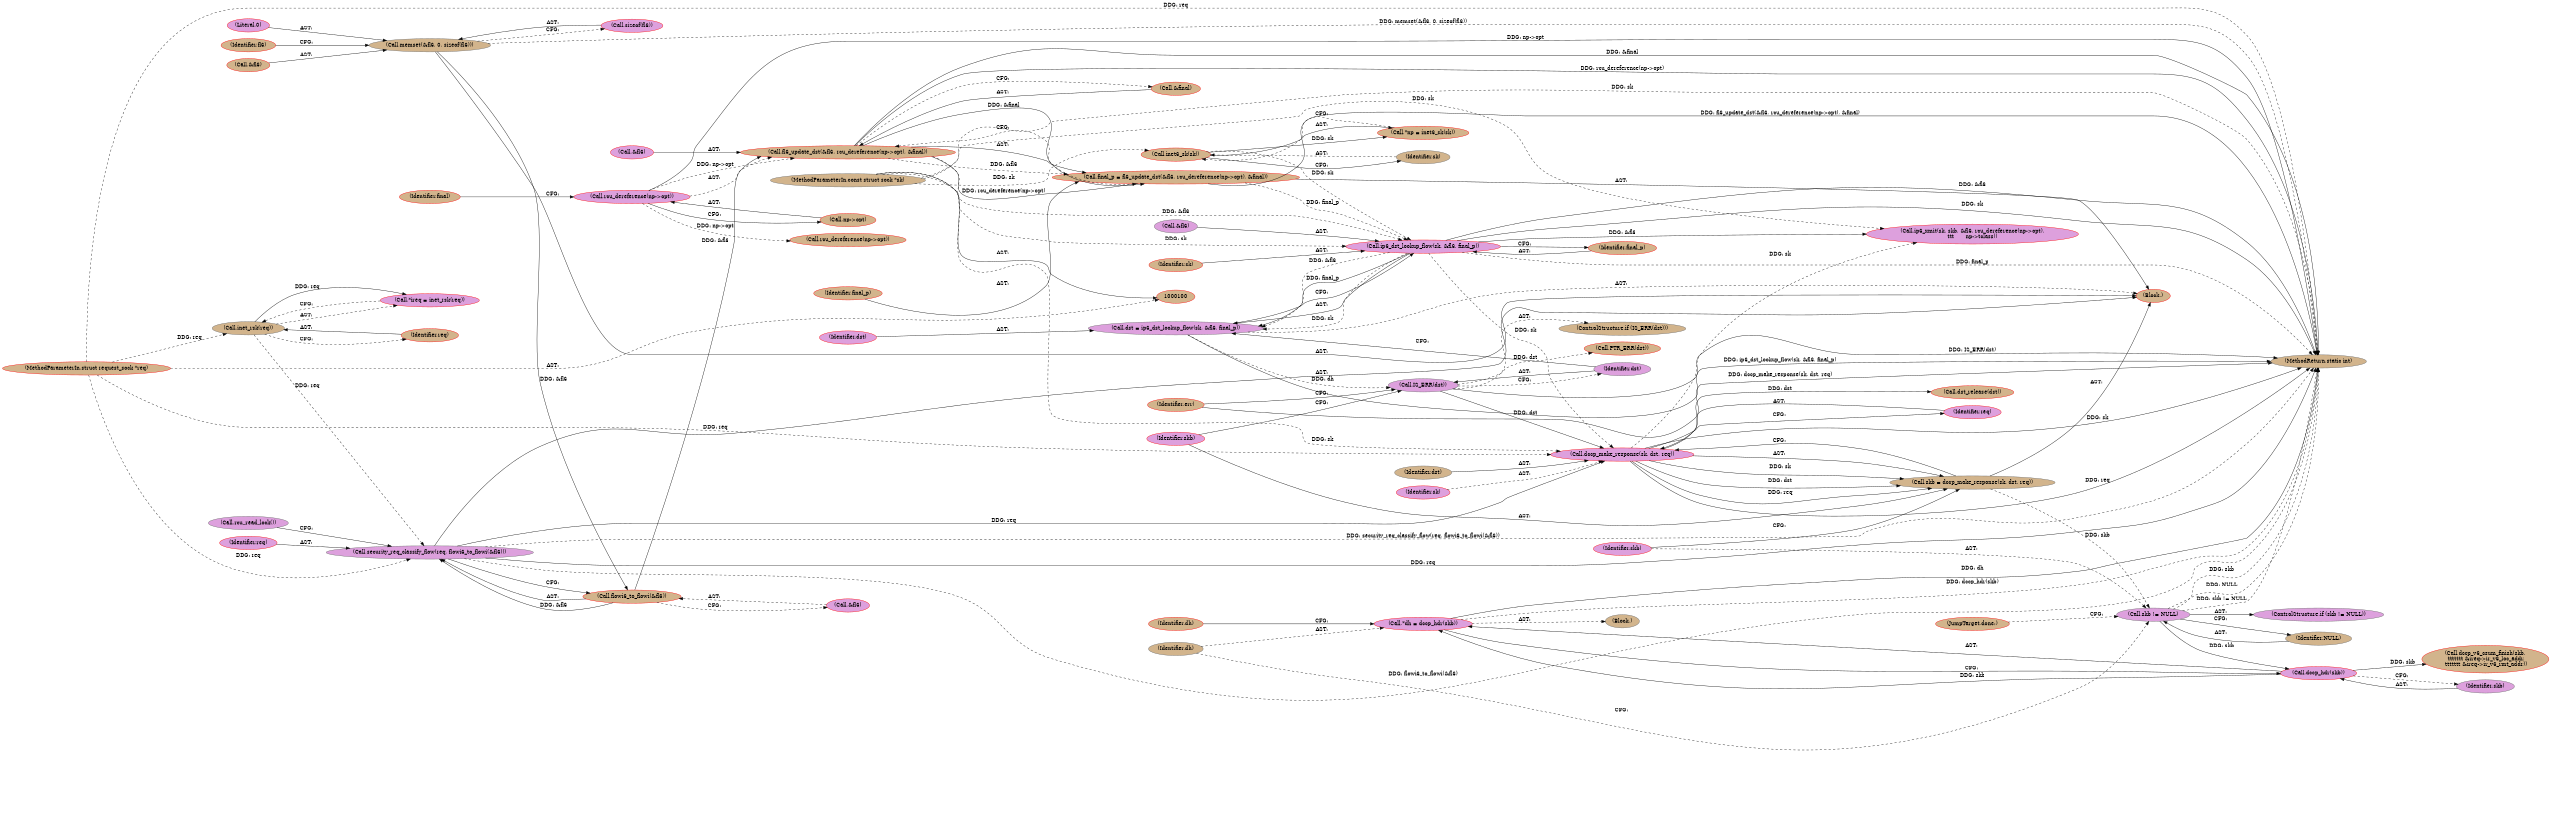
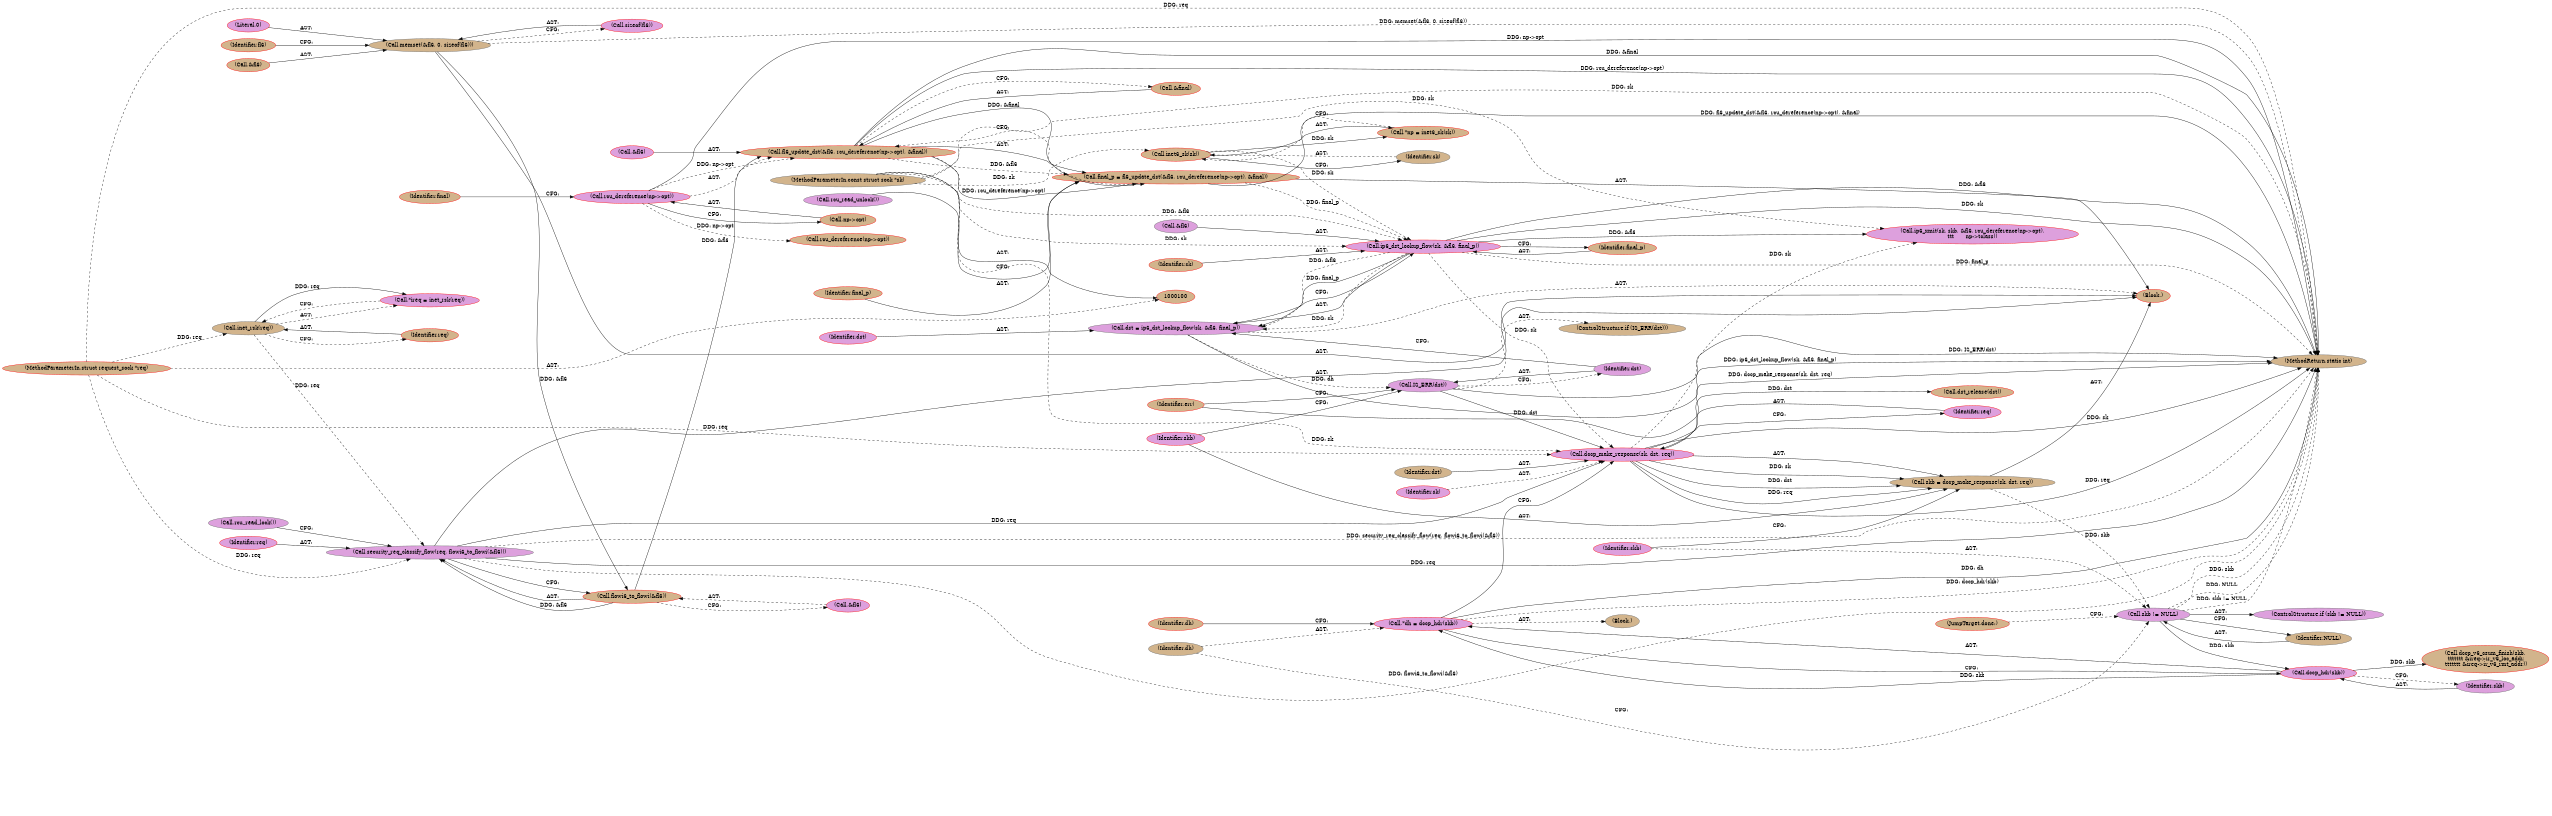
node "(Call,rcu_read_unlock())": added
node "(Call,PTR_ERR(dst))": removed
edge "(Call,skb = dccp_make_response(sk, dst, req))" -> "(Call,dccp_make_response(sk, dst, req))": now "(Call,*dh = dccp_hdr(skb))" -> "(Call,dccp_make_response(sk, dst, req))"
